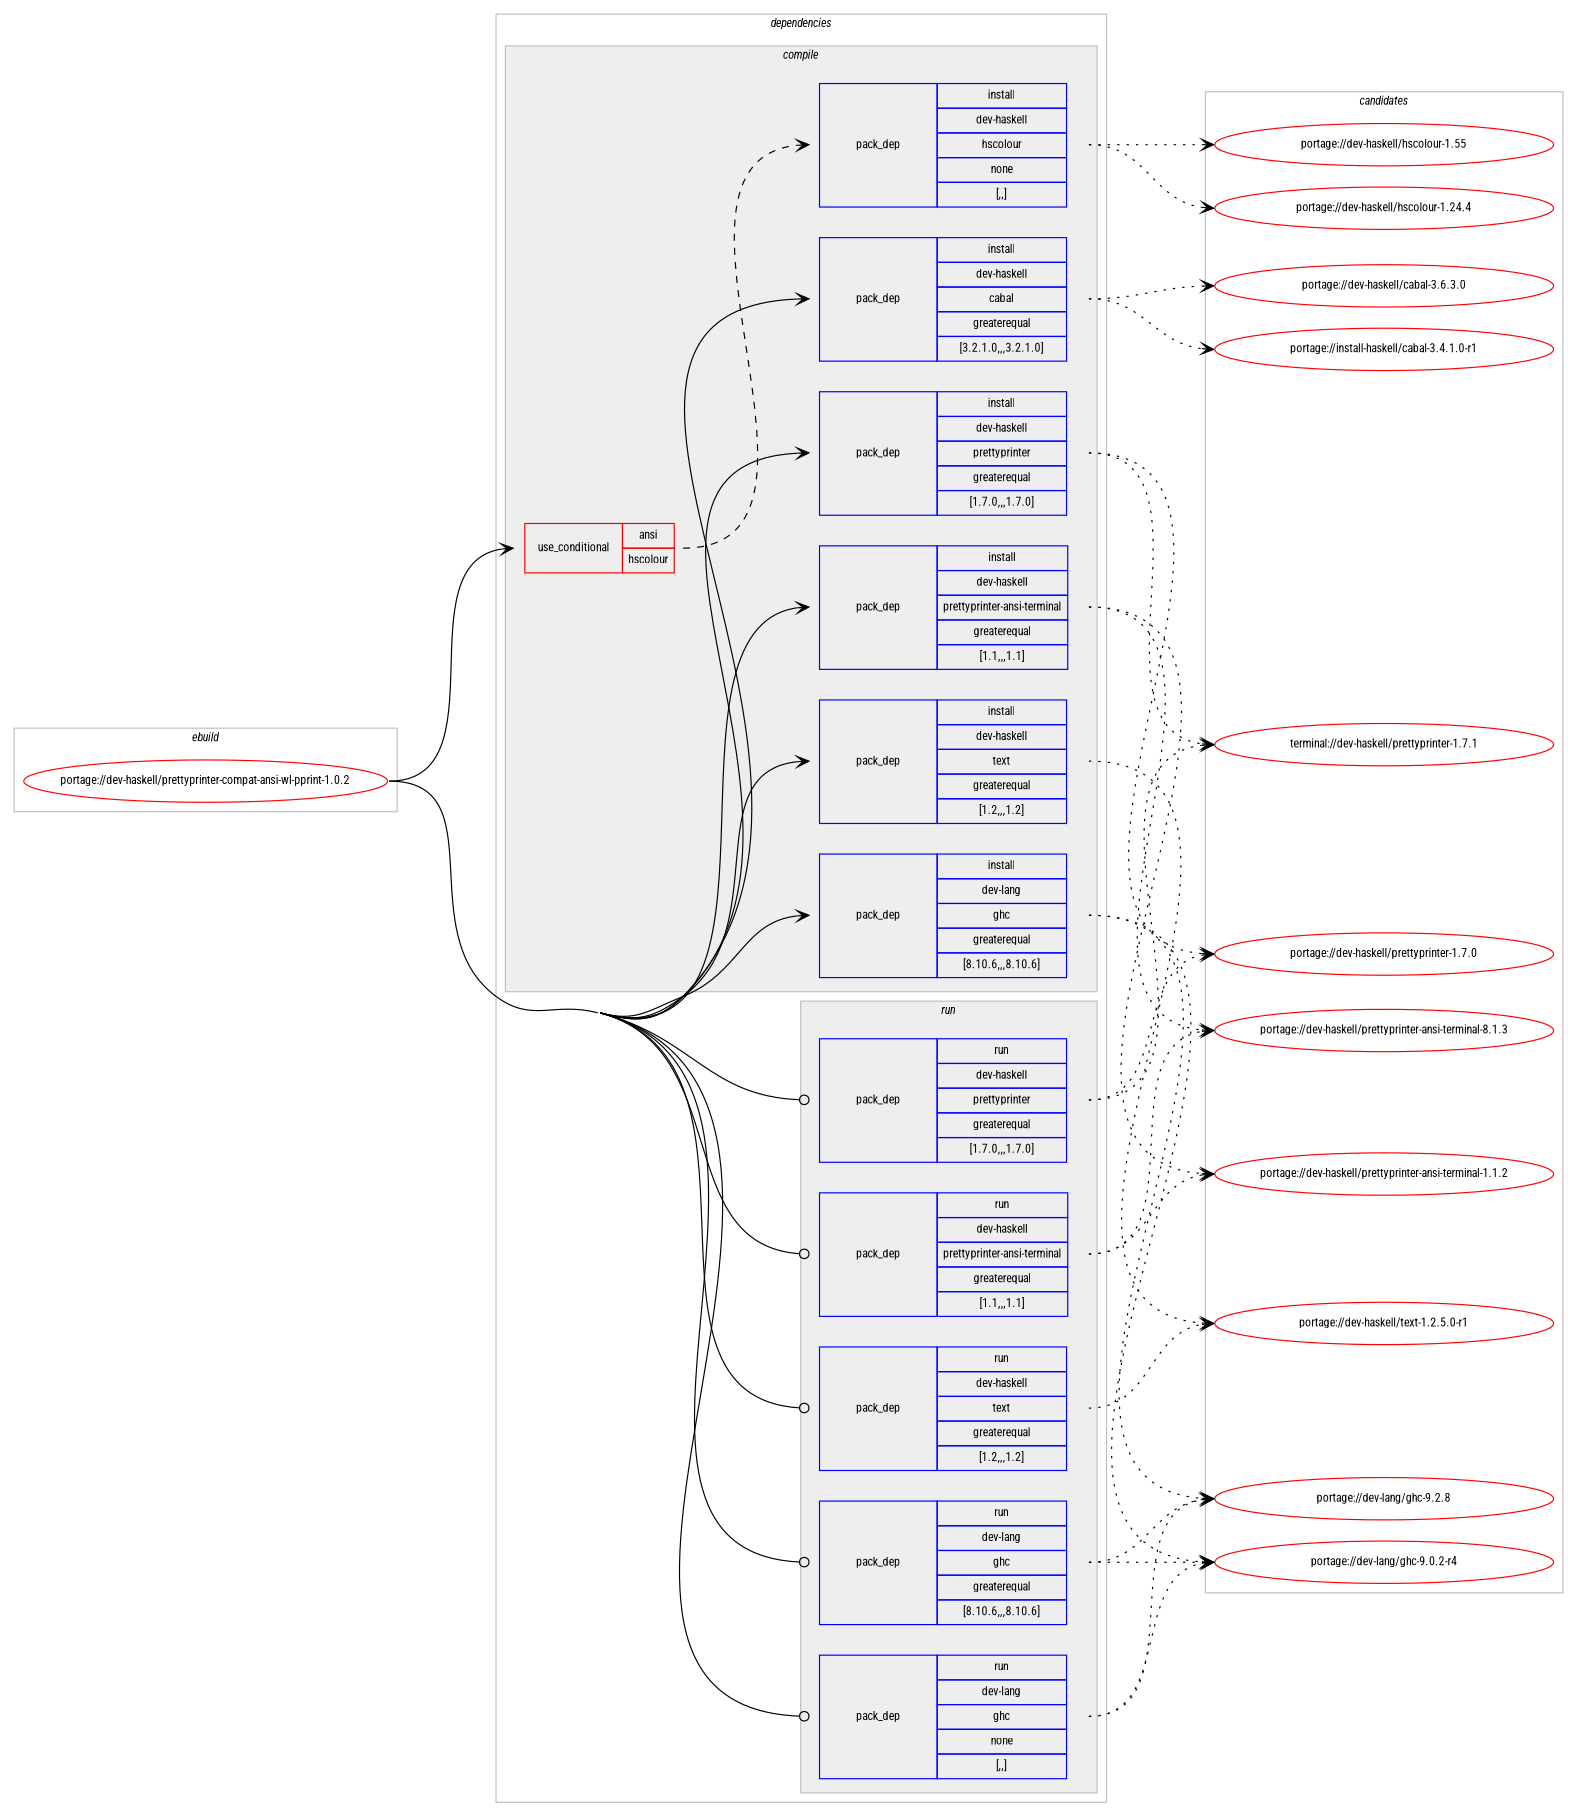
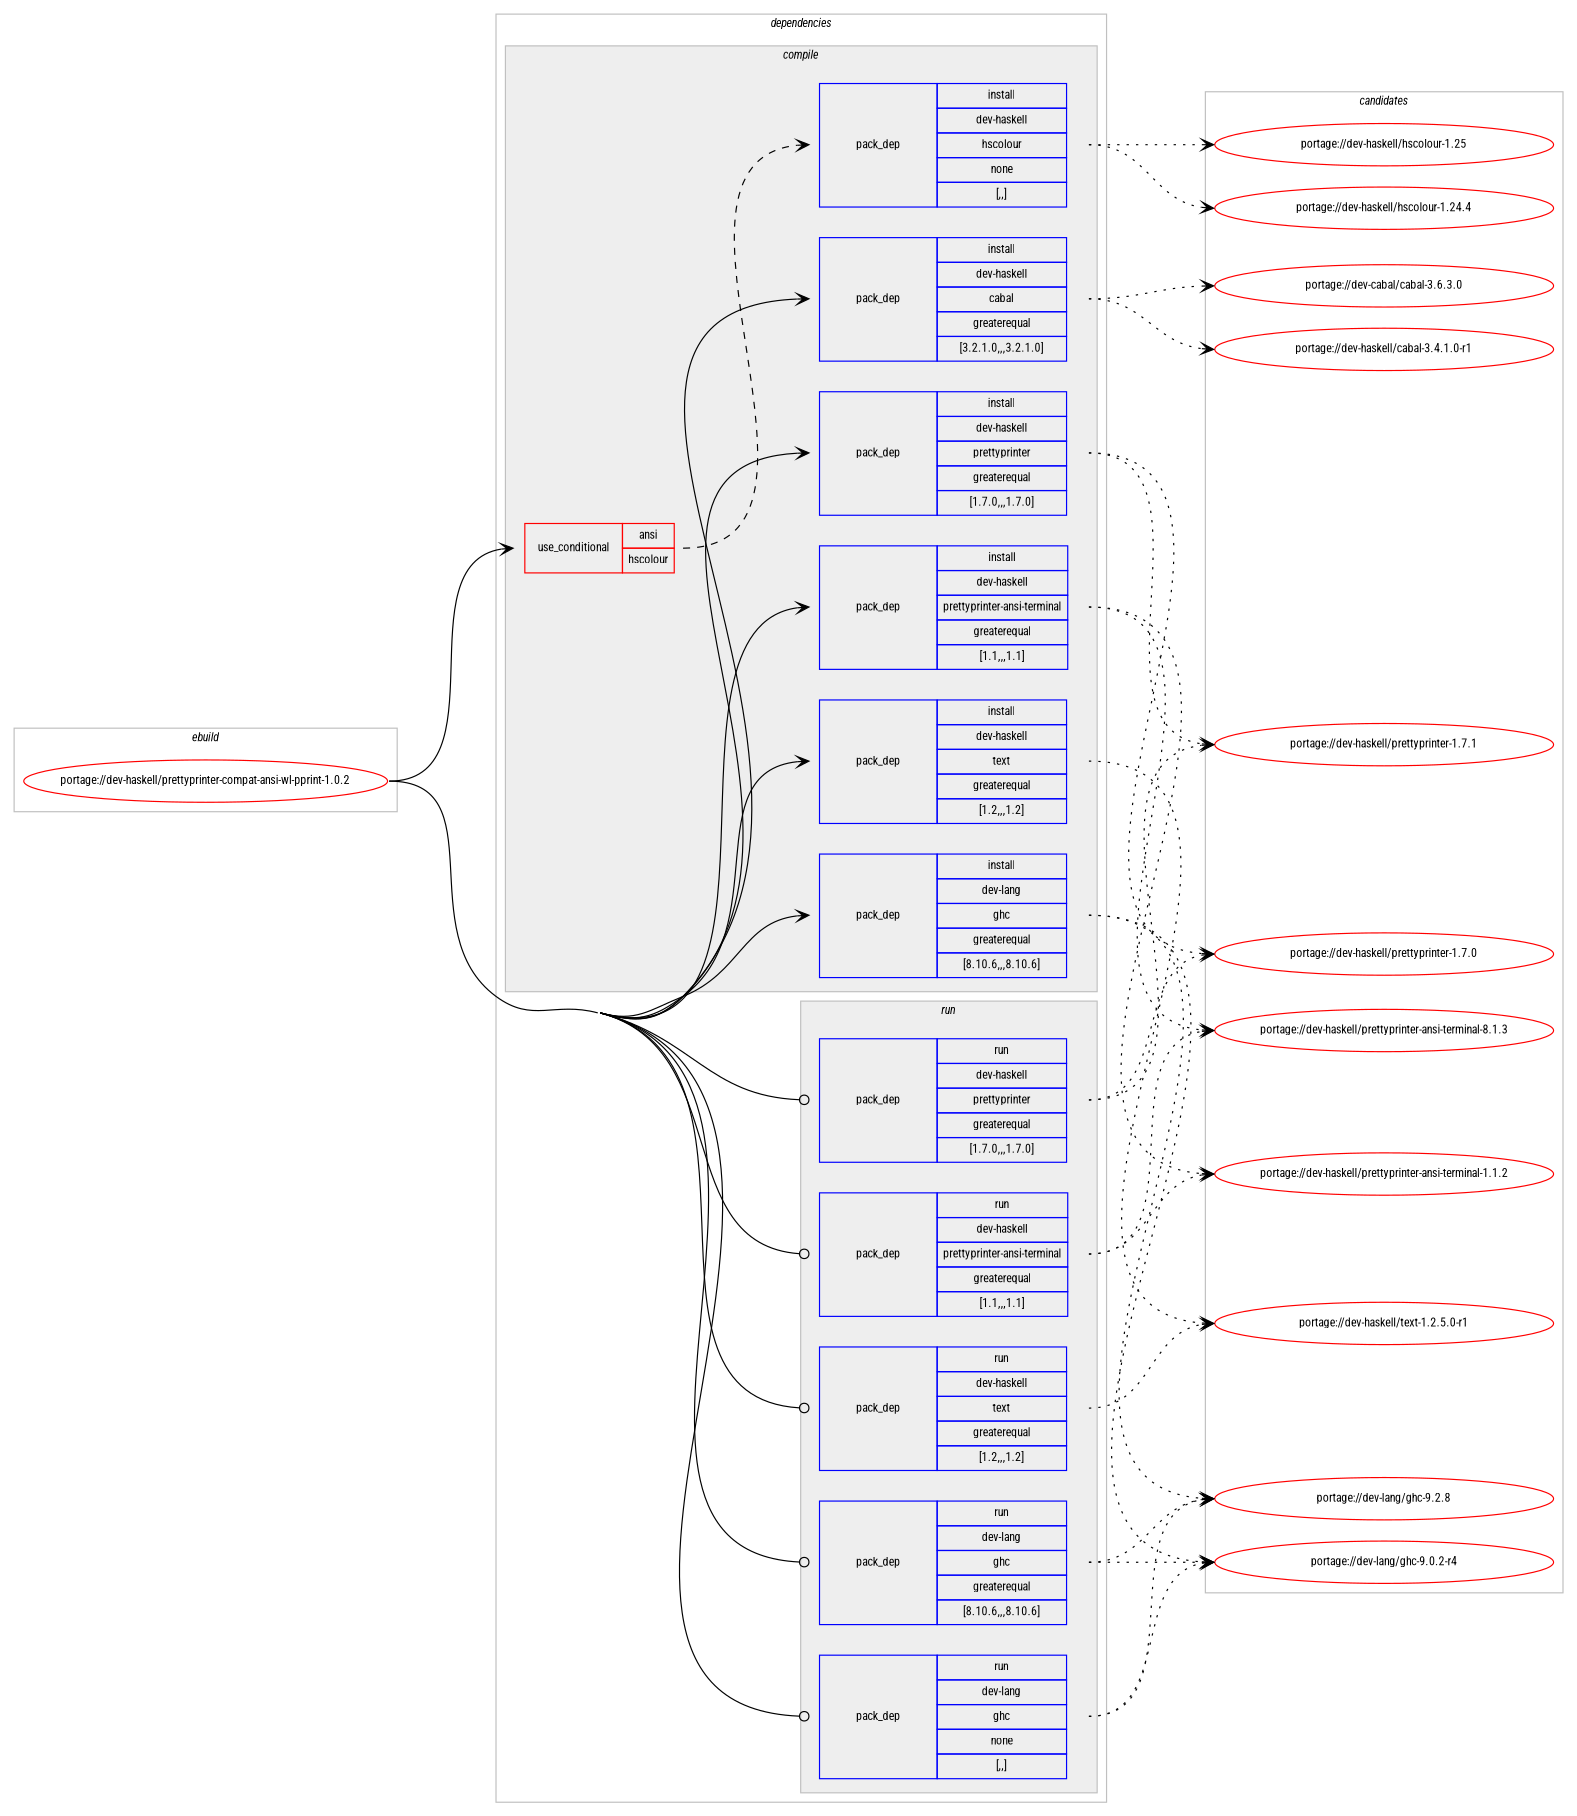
node "portage://dev-haskell/hscolour-1.55": label "portage://dev-haskell/hscolour-1.55" -> "portage://dev-haskell/hscolour-1.25"
node "portage://dev-haskell/cabal-3.6.3.0": label "portage://dev-haskell/cabal-3.6.3.0" -> "portage://dev-cabal/cabal-3.6.3.0"
node "portage://install-haskell/cabal-3.4.1.0-r1": label "portage://install-haskell/cabal-3.4.1.0-r1" -> "portage://dev-haskell/cabal-3.4.1.0-r1"
node "terminal://dev-haskell/prettyprinter-1.7.1": label "terminal://dev-haskell/prettyprinter-1.7.1" -> "portage://dev-haskell/prettyprinter-1.7.1"
